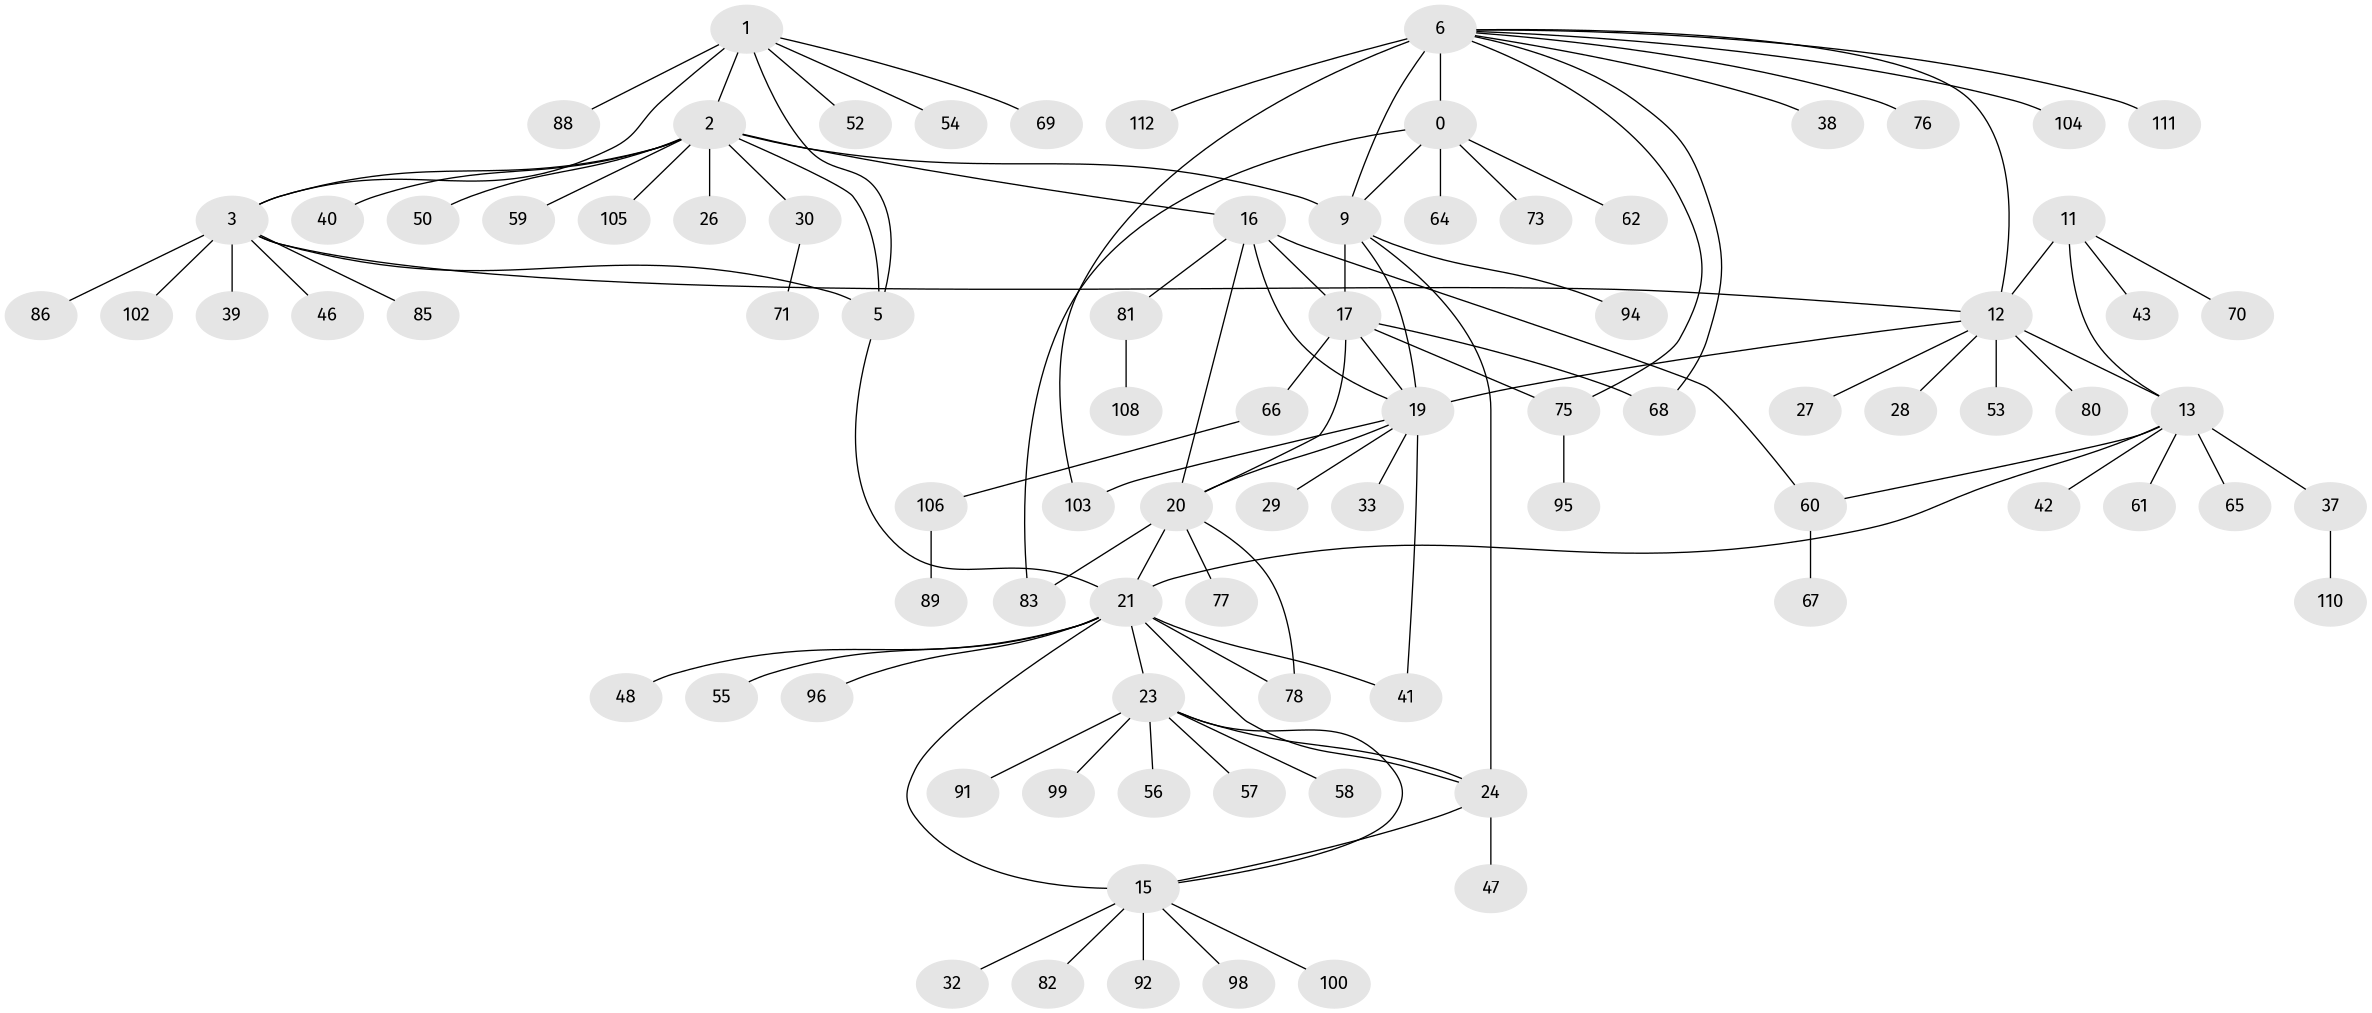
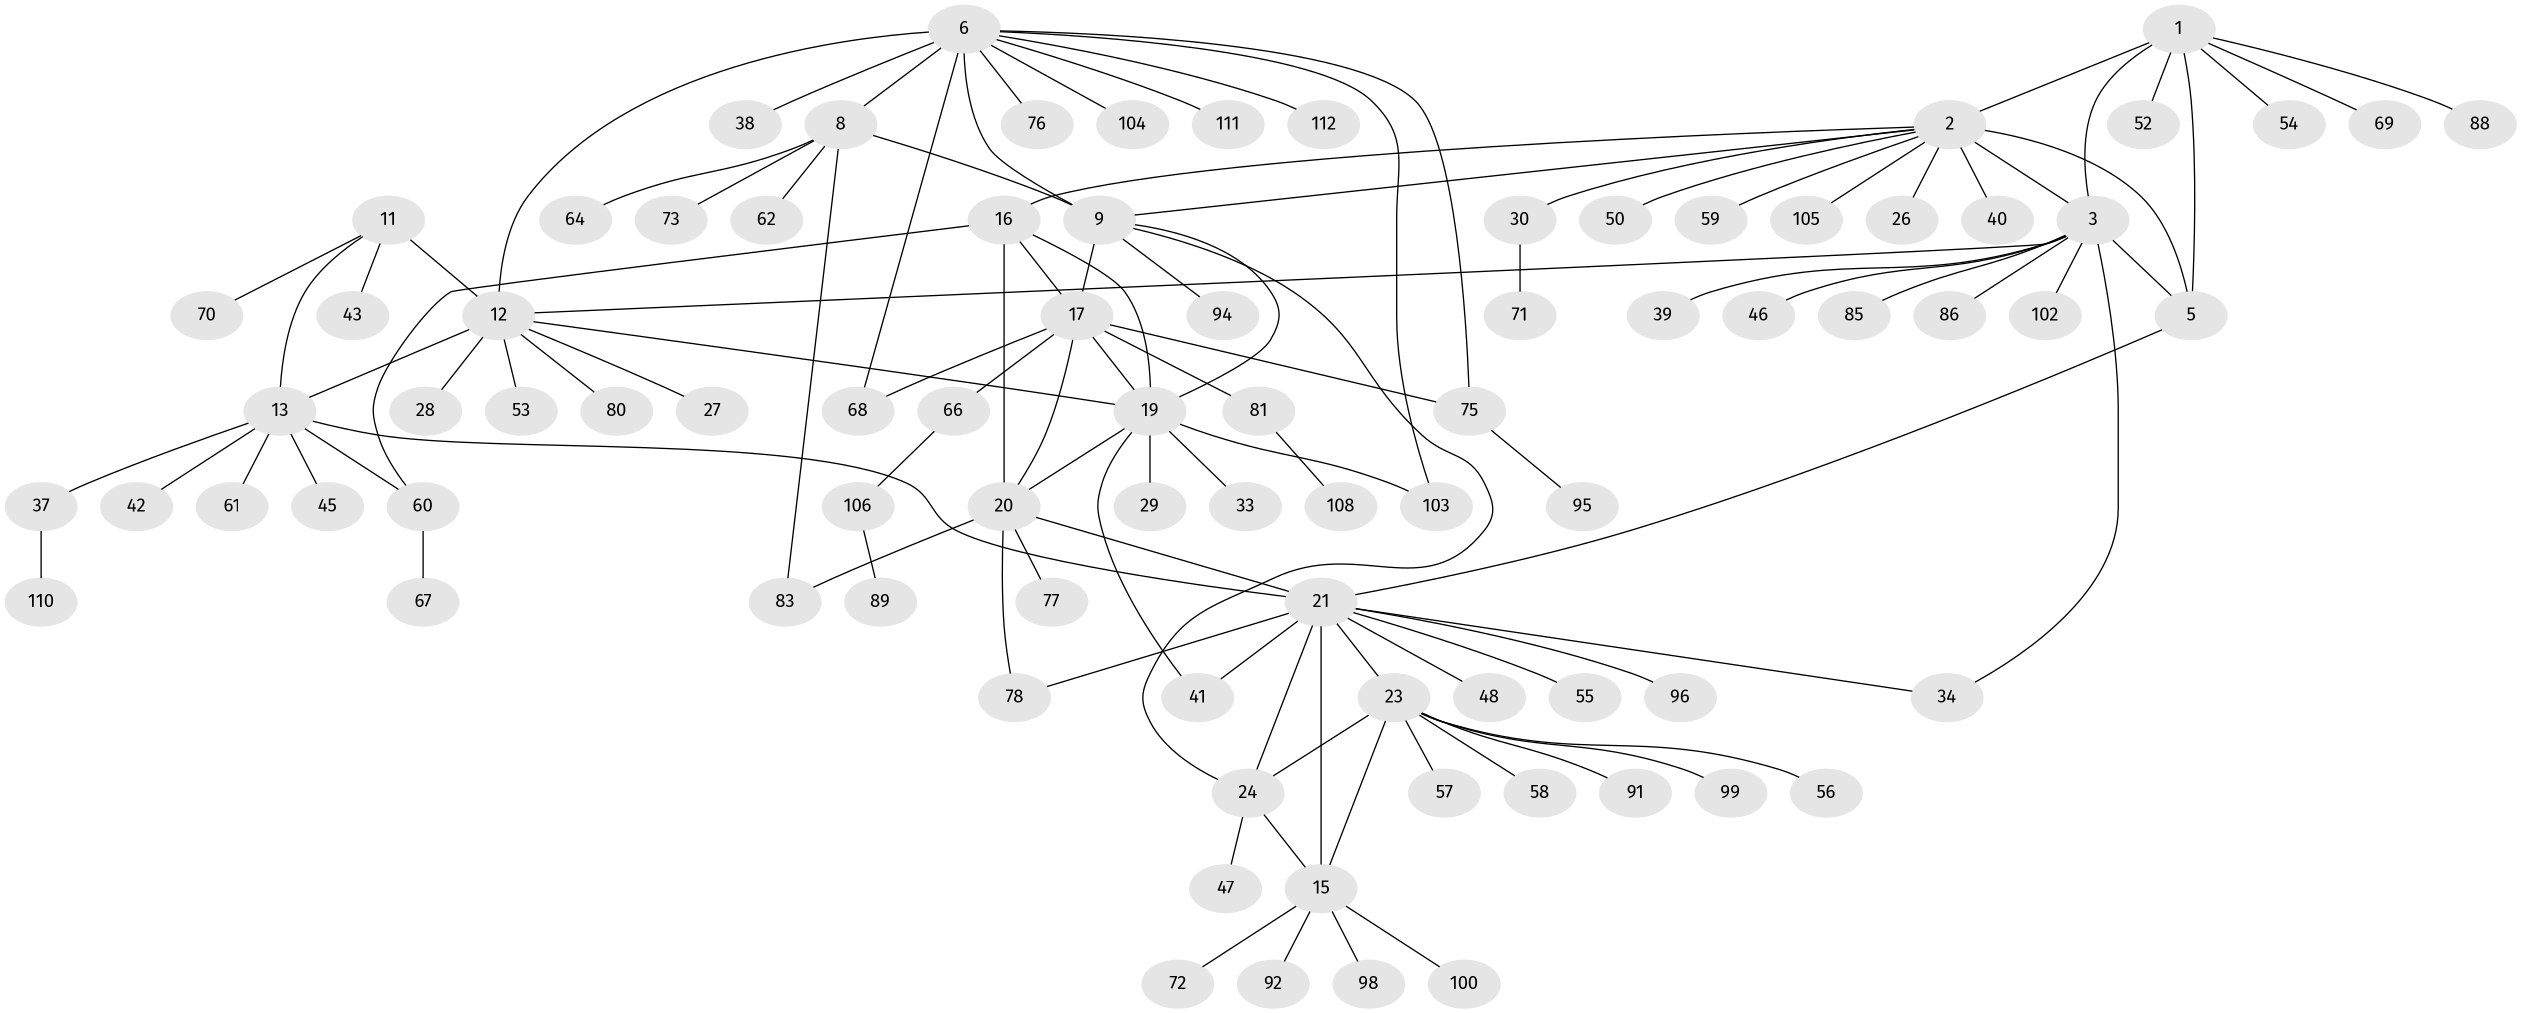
node "0": label "0" -> "8"
edge "16" -- "81": now "17" -- "81"
node "65": label "65" -> "45"
node "34": added
node "32": removed
node "82": label "82" -> "72"
